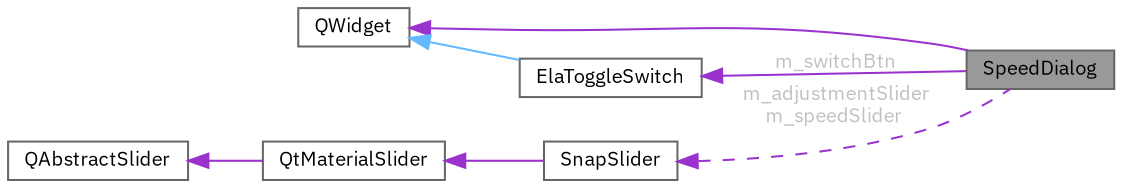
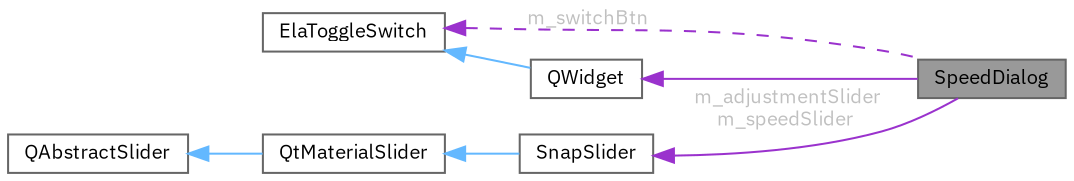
edge "ElaToggleSwitch" -> "QWidget": reversed
edge "SpeedDialog" -> "ElaToggleSwitch": style solid -> dashed
edge "SpeedDialog" -> "SnapSlider": style dashed -> solid
edge "QtMaterialSlider" -> "QAbstractSlider": color darkorchid3 -> steelblue1
edge "SnapSlider" -> "QtMaterialSlider": color darkorchid3 -> steelblue1
